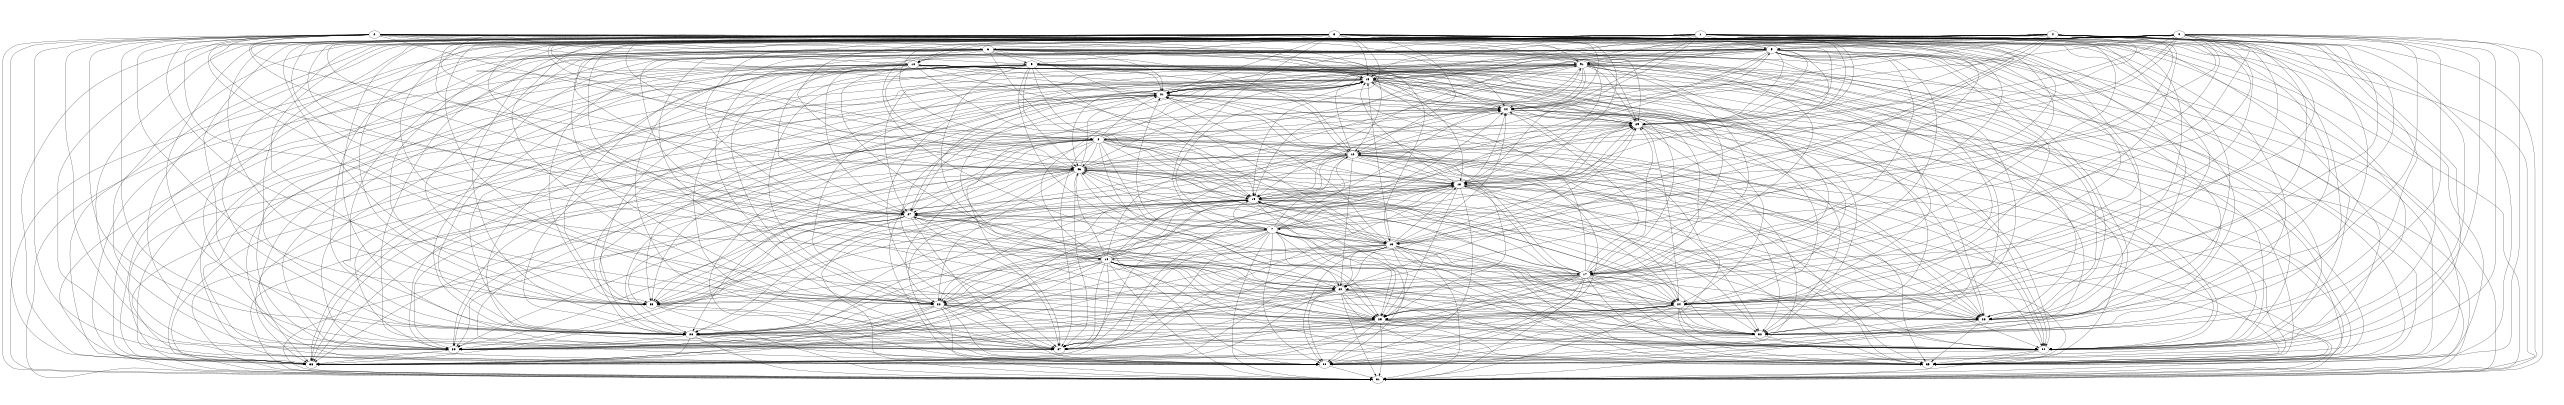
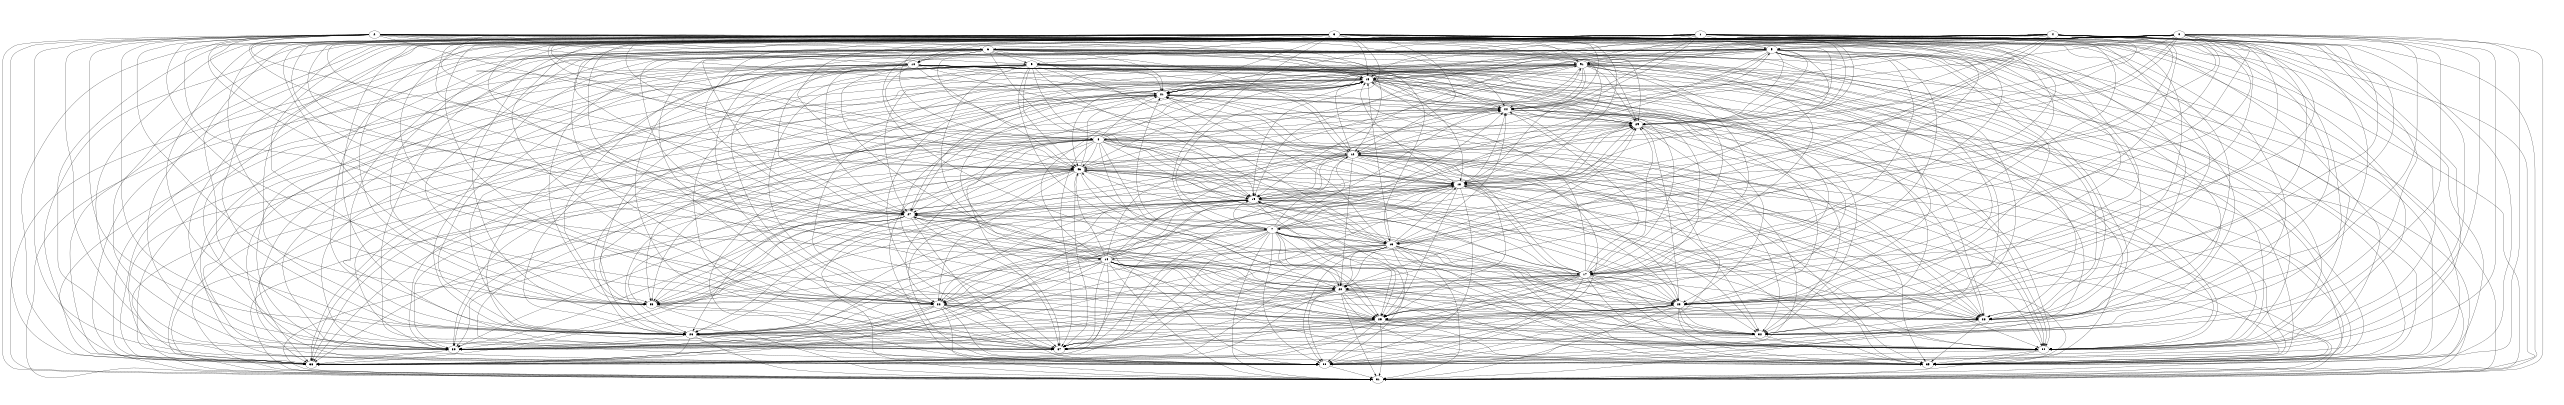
edge "0" -> "30": added
edge "6" -> "27": added
edge "10" -> "15": added
edge "1" -> "38": added
edge "9" -> "18": added
edge "19" -> "32": removed
edge "13" -> "46": now "6" -> "46"
edge "7" -> "20": added
node "24": label "24" -> "23"
edge "17" -> "31": now "17" -> "20"
